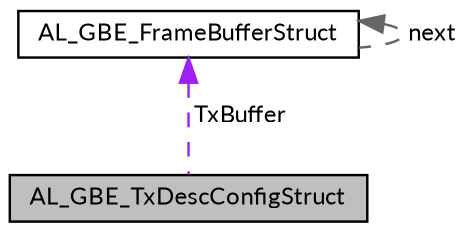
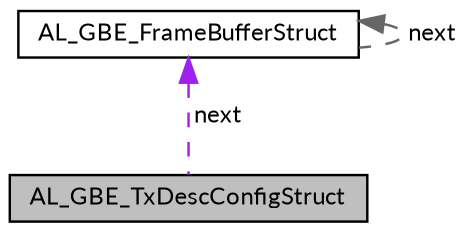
edge "AL_GBE_TxDescConfigStruct" -> "AL_GBE_FrameBufferStruct": label " TxBuffer" -> " next"
